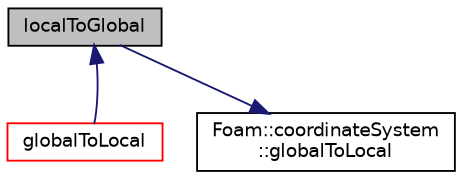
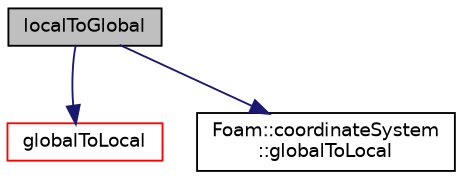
edge "globalToLocal" -> "localToGlobal": reversed
